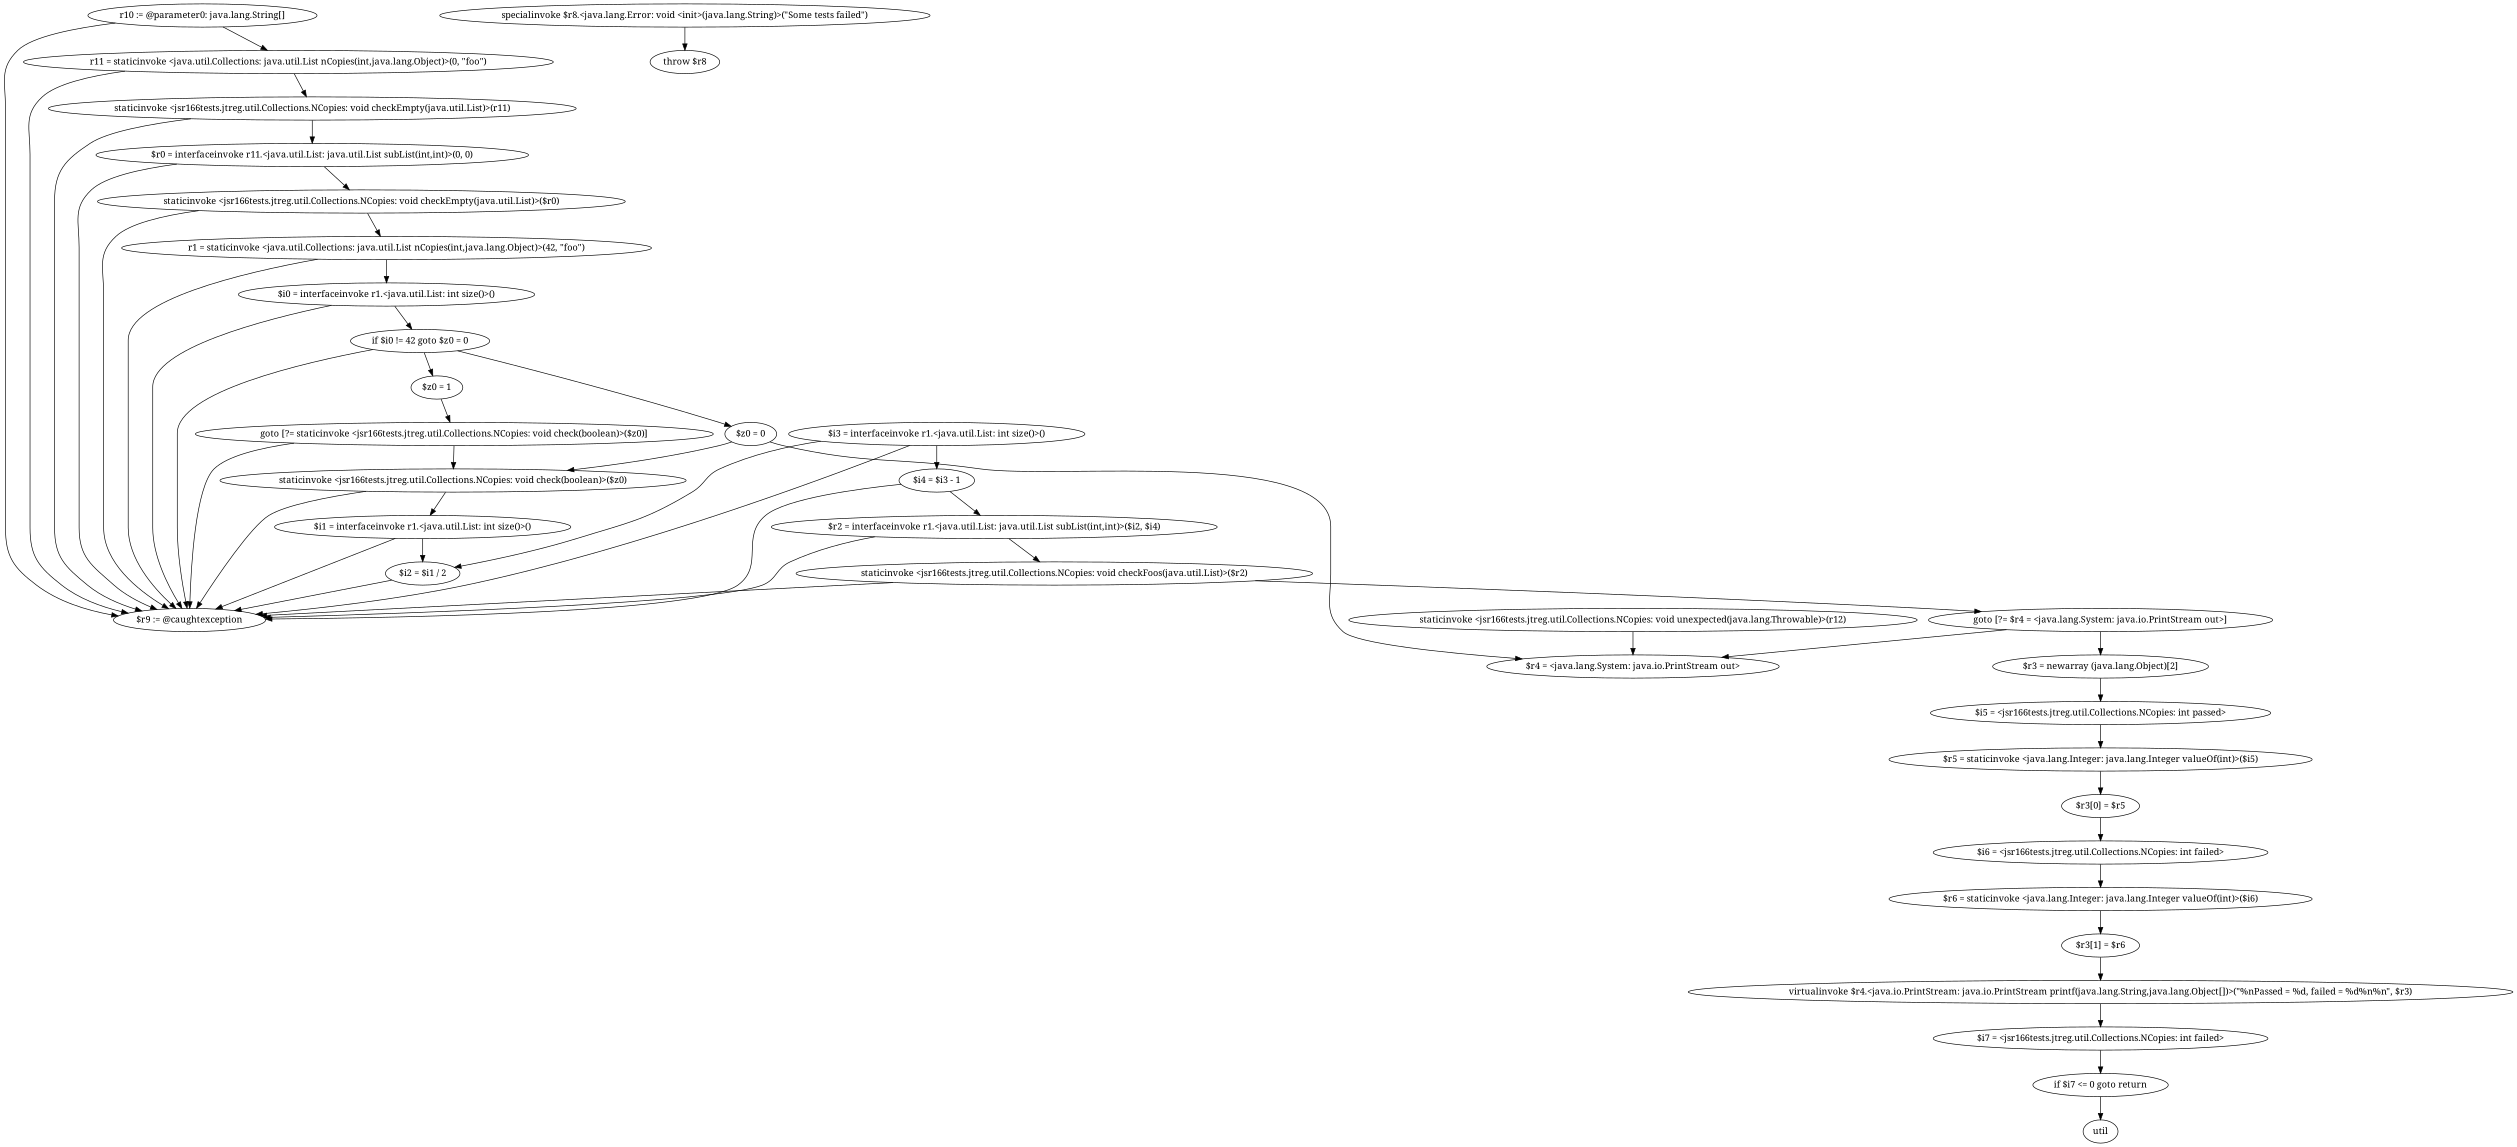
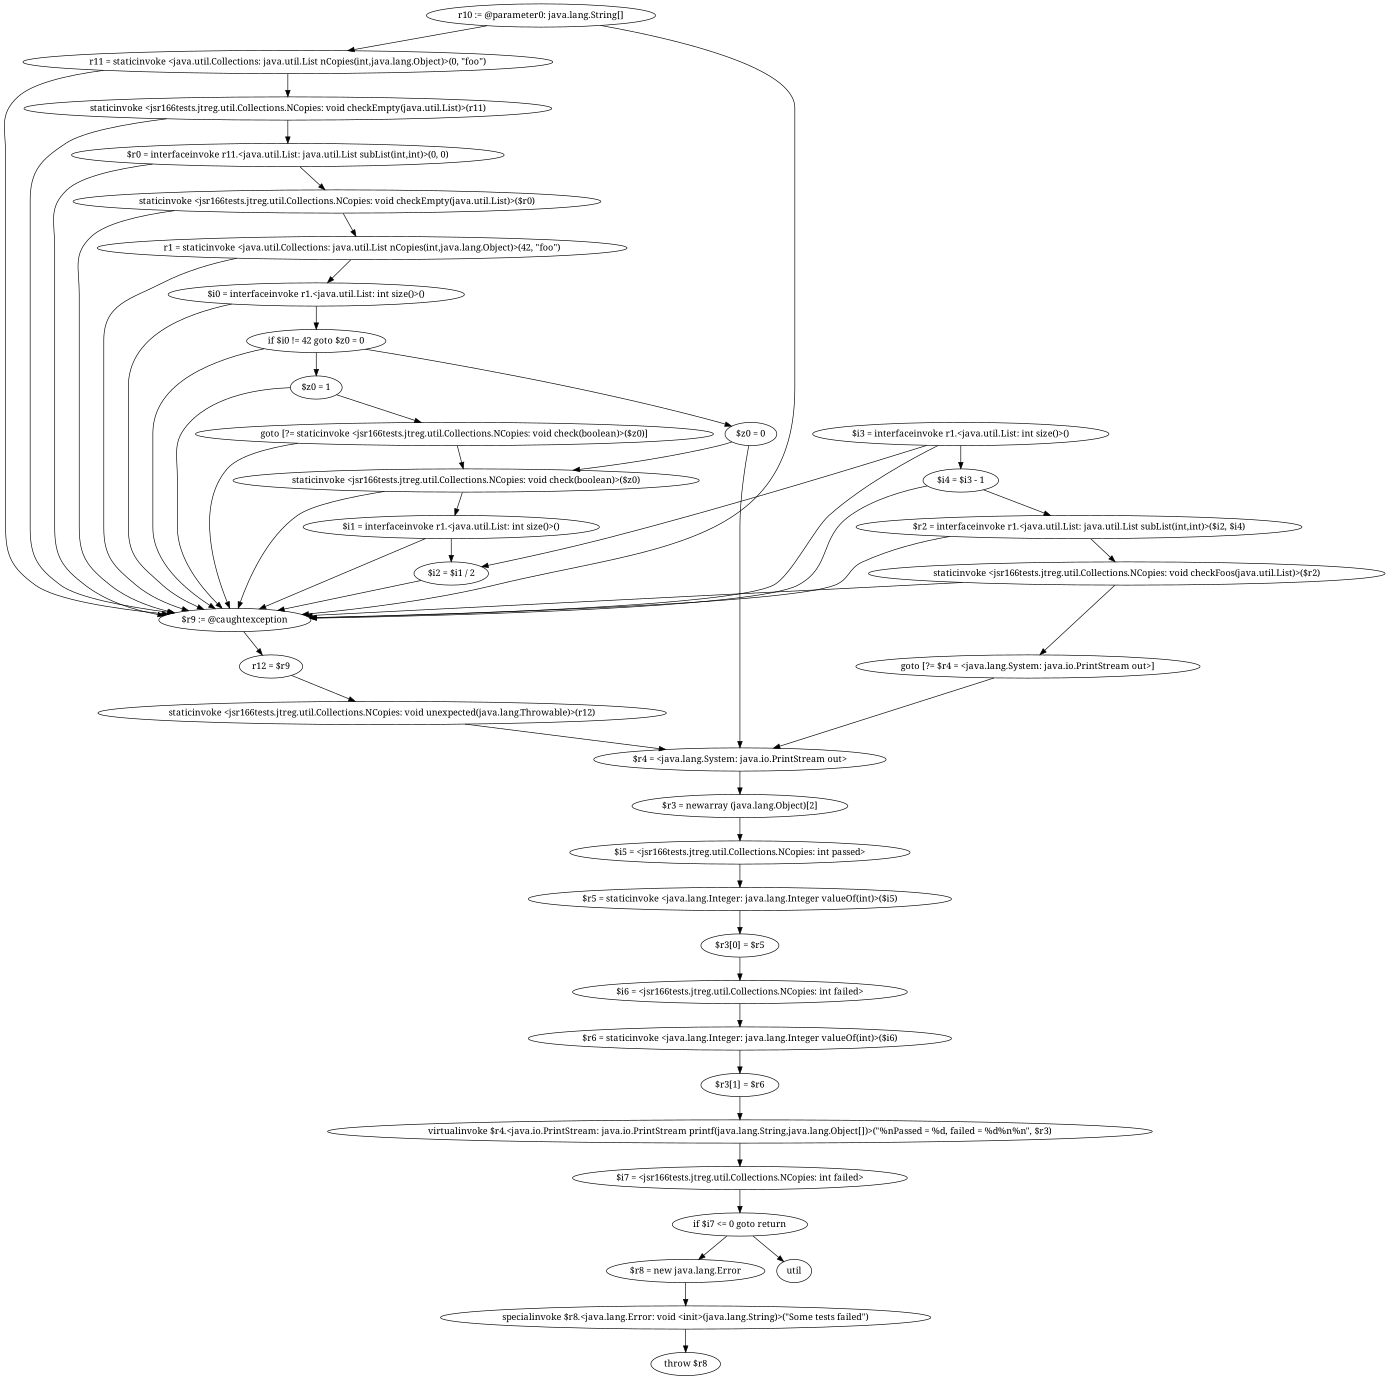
edge "$z0 = 1" -> "$r9 := @caughtexception": added
edge "goto [?= $r4 = <java.lang.System: java.io.PrintStream out>]" -> "$r3 = newarray (java.lang.Object)[2]": now "$r4 = <java.lang.System: java.io.PrintStream out>" -> "$r3 = newarray (java.lang.Object)[2]"
node "r12 = $r9": added
node "$r8 = new java.lang.Error": added
